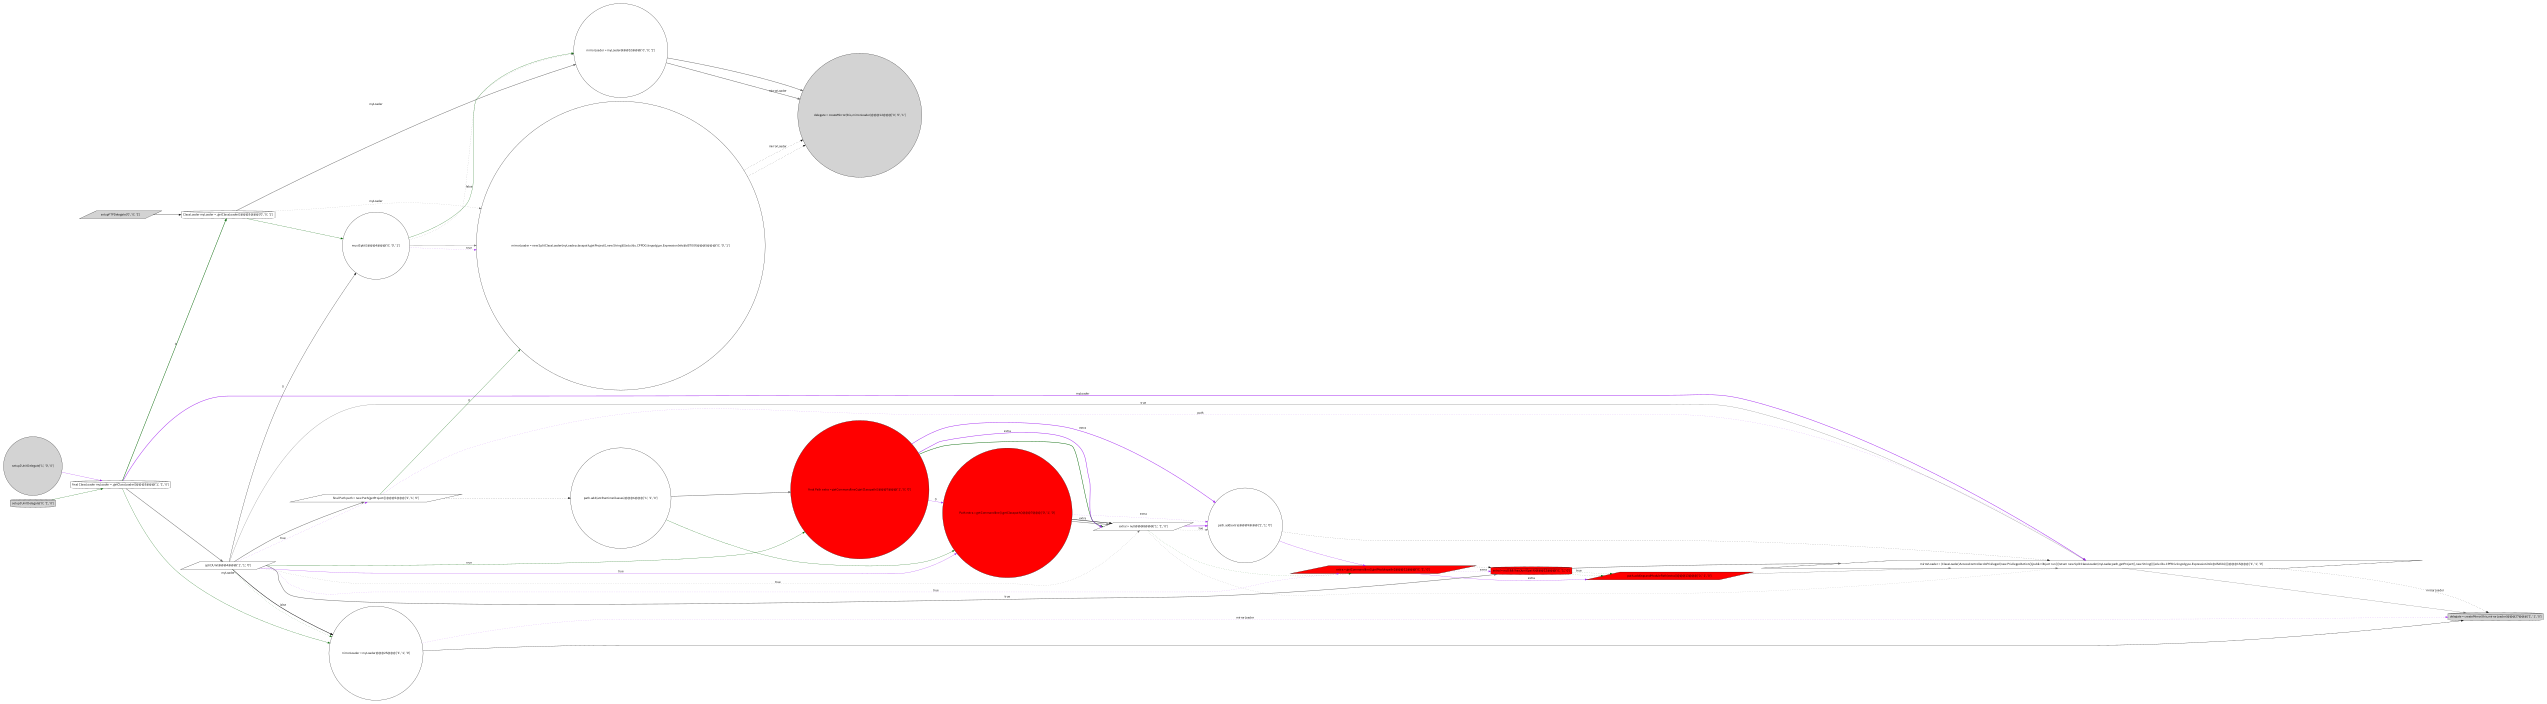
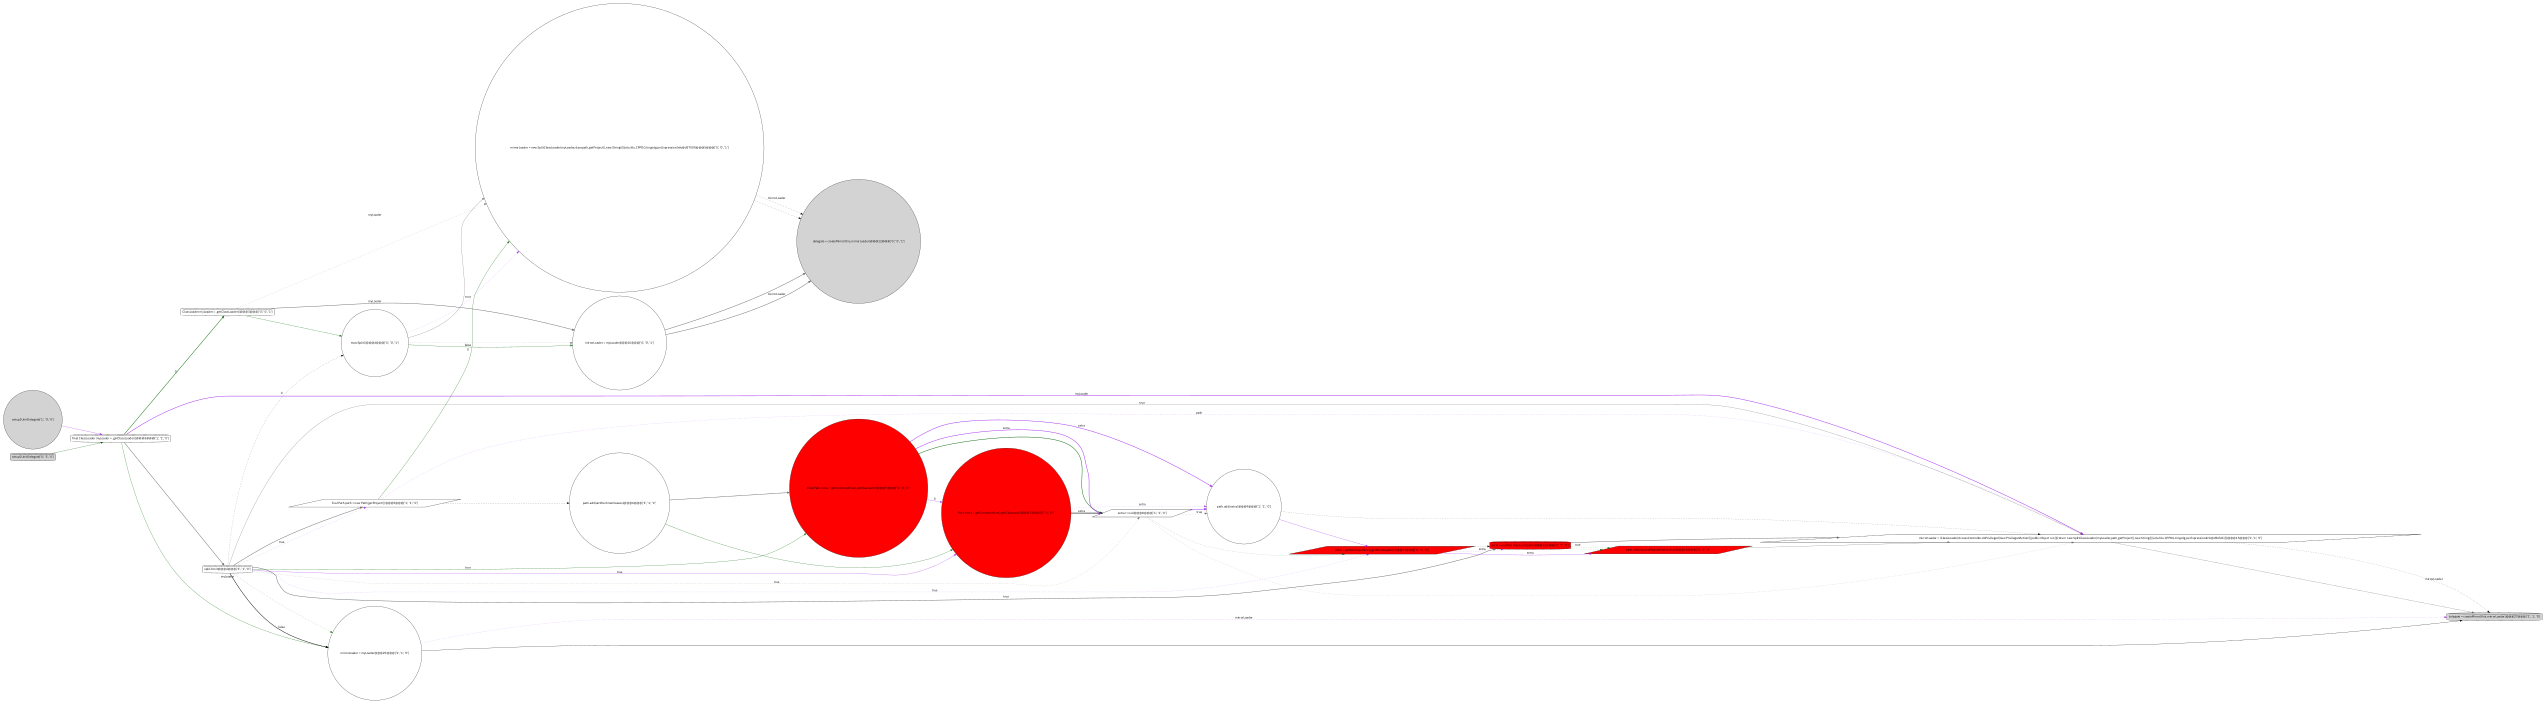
node "setupFTPDelegate['0', '0', '1']": removed
edge "splitJUnit@@@4@@@['1', '1', '0']" -> "mustSplit()@@@4@@@['0', '0', '1']": style solid -> dotted
node "splitJUnit@@@4@@@['1', '1', '0']": shape parallelogram -> cylinder
